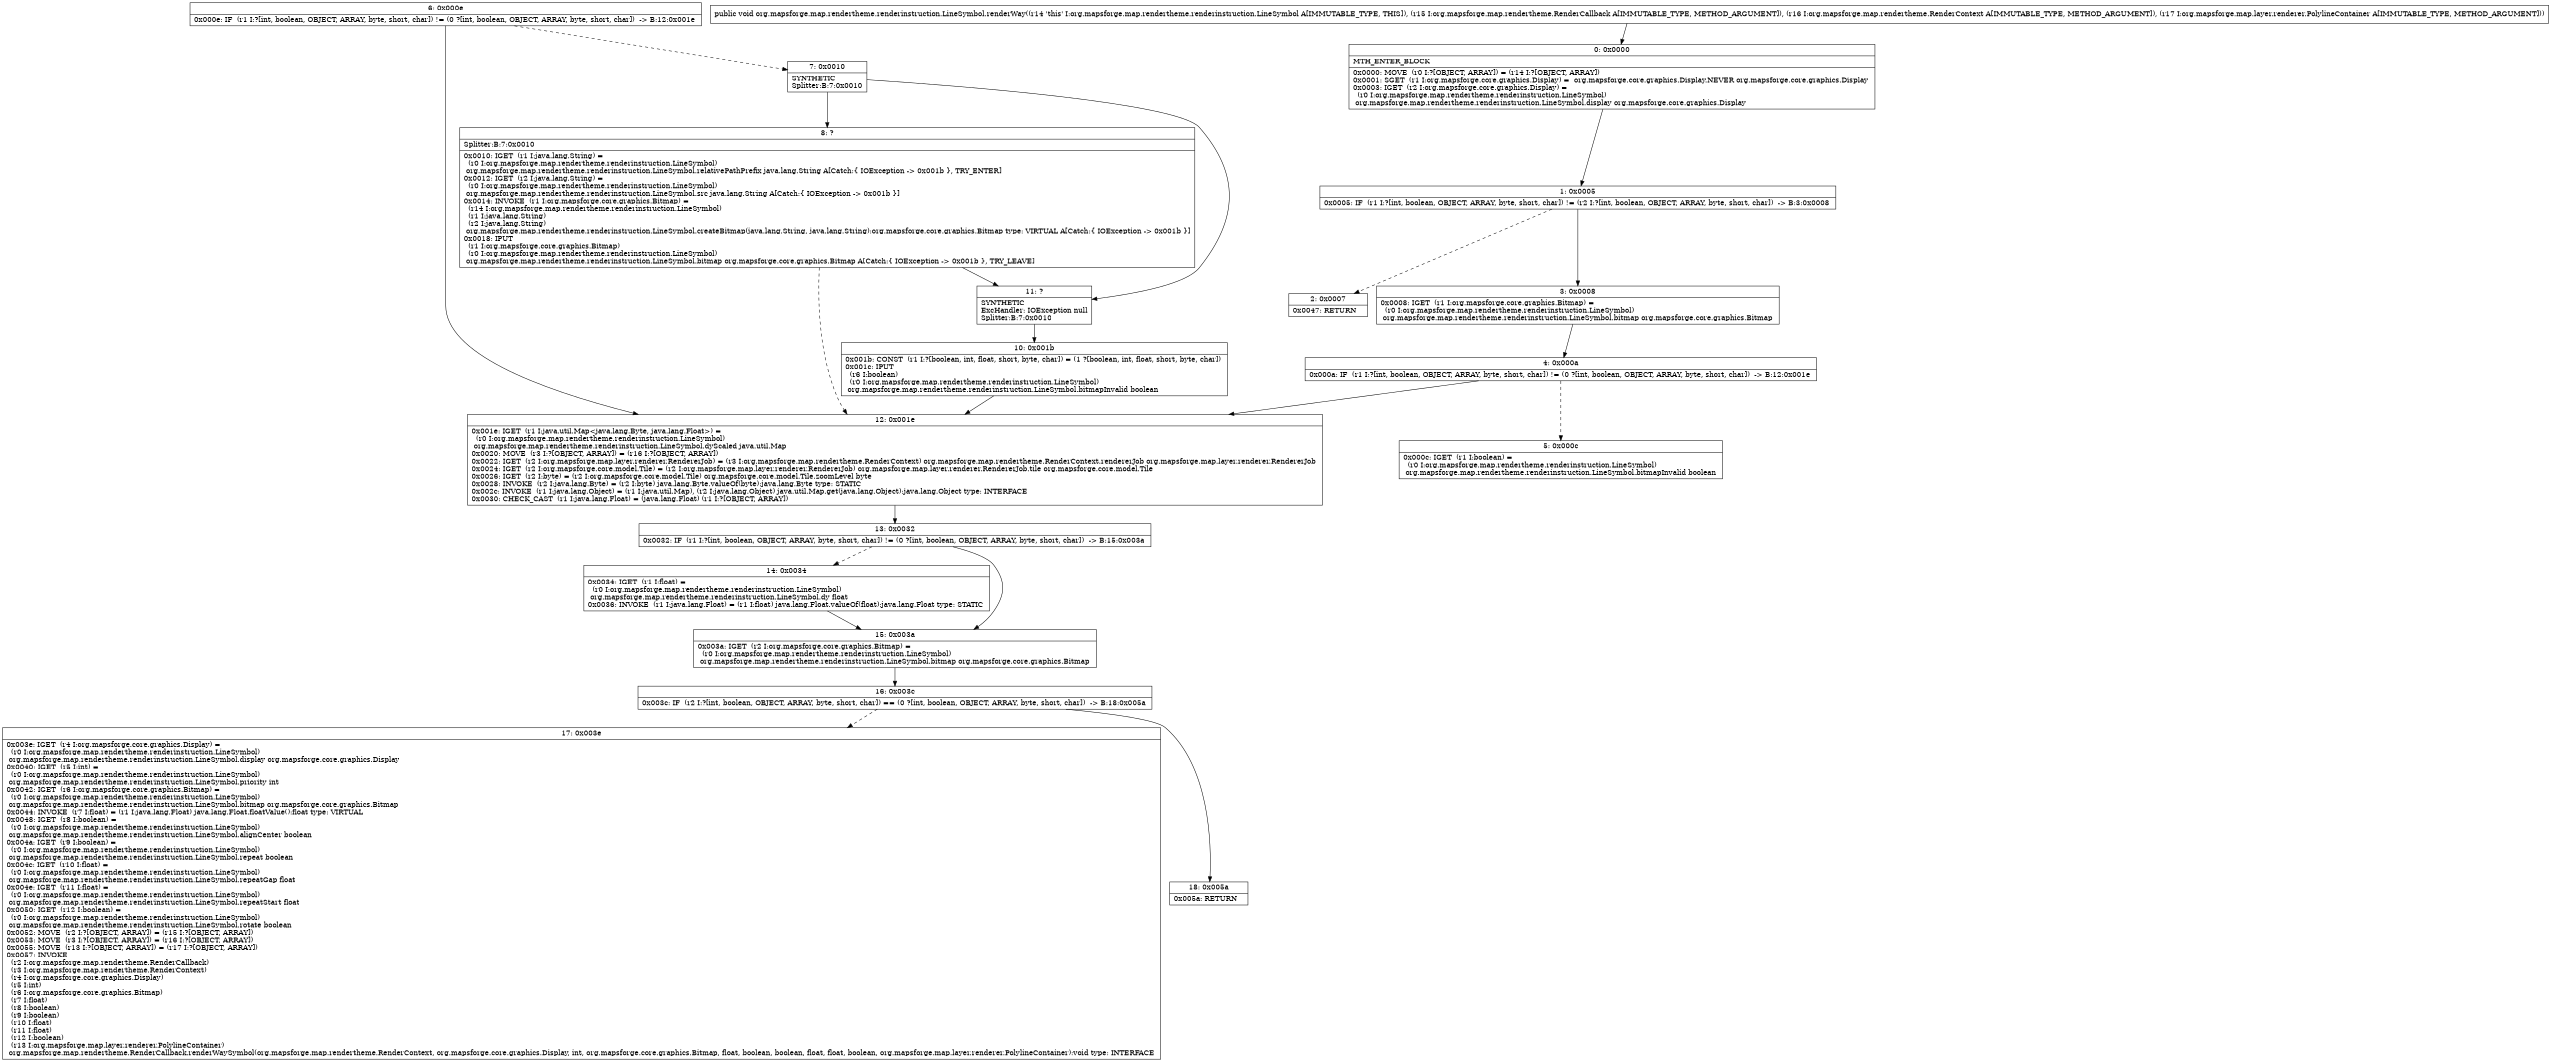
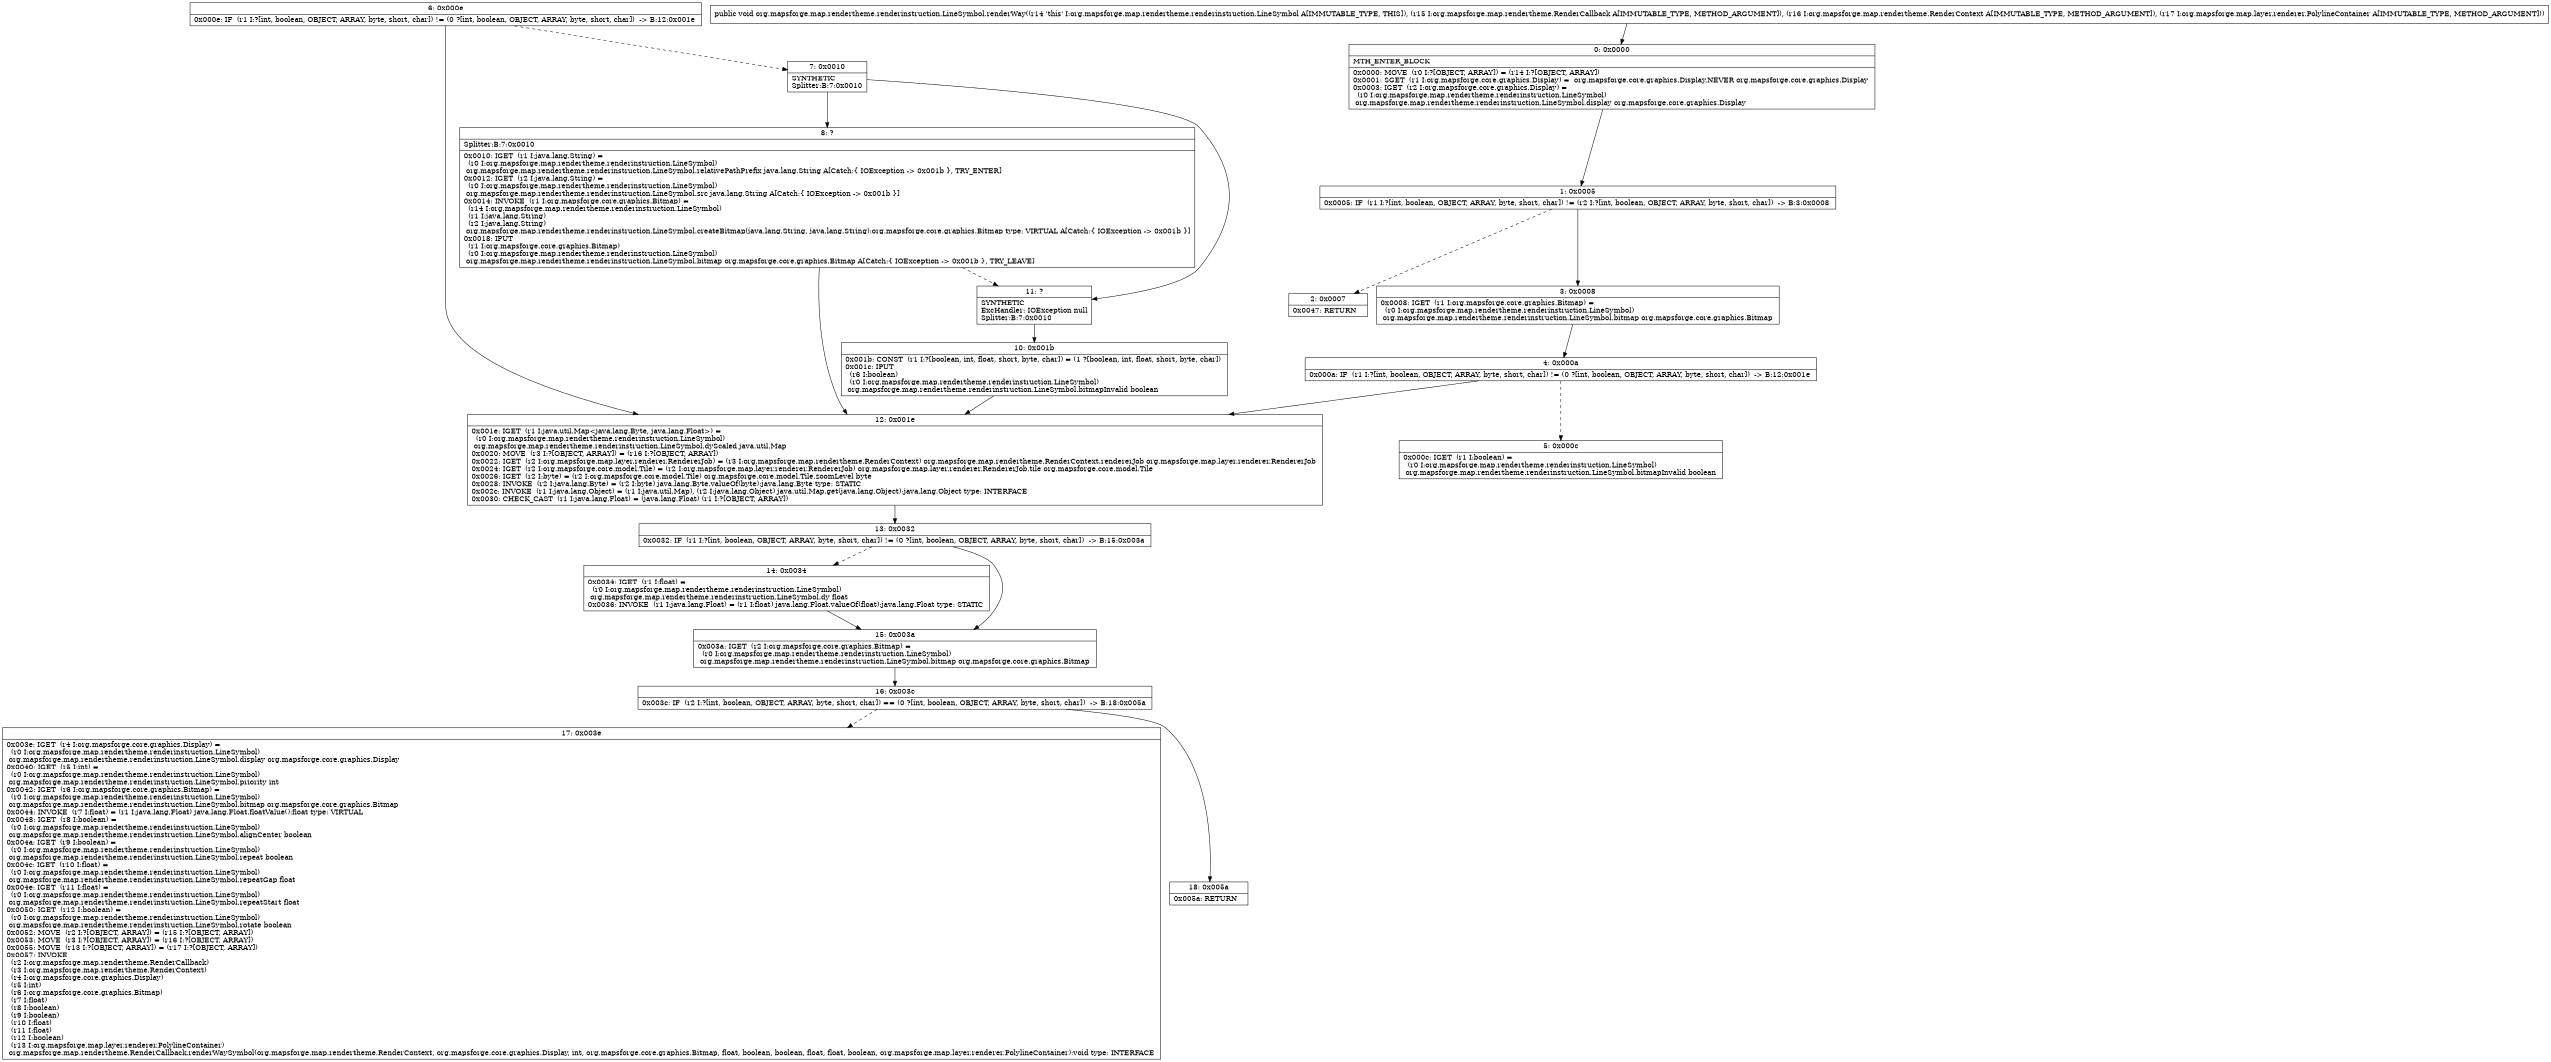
edge "8: ?" -> "11: ?": style solid -> dashed
edge "8: ?" -> "12: 0x001e": style dashed -> solid
